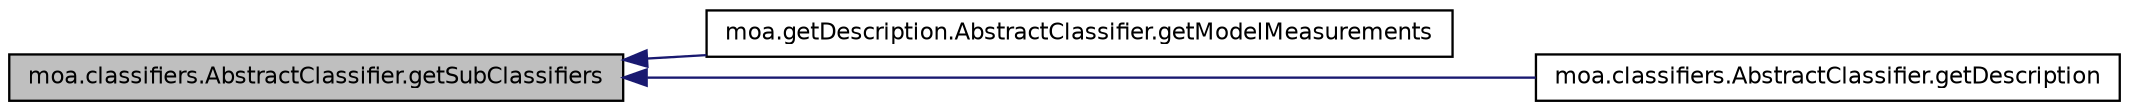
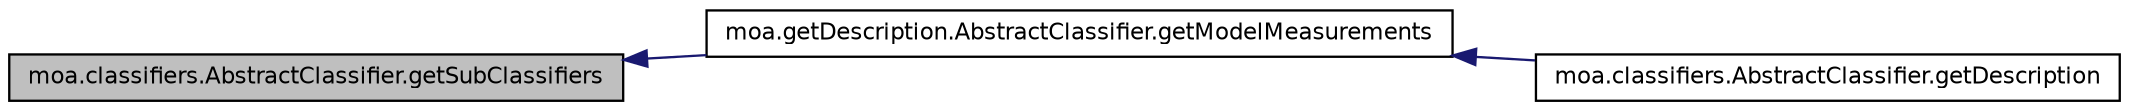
edge "moa.classifiers.AbstractClassifier.getDescription" -> "moa.classifiers.AbstractClassifier.getSubClassifiers": now "moa.classifiers.AbstractClassifier.getDescription" -> "moa.getDescription.AbstractClassifier.getModelMeasurements"
